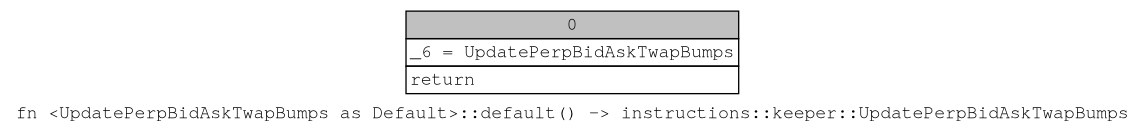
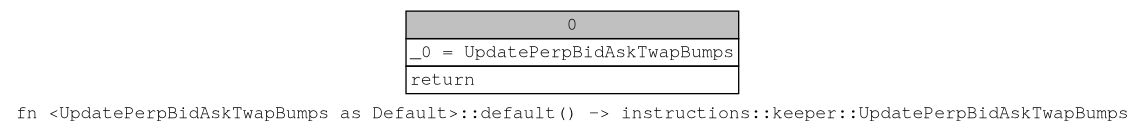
node "0": text "_6 = UpdatePerpBidAskTwapBumps" -> "_0 = UpdatePerpBidAskTwapBumps"
